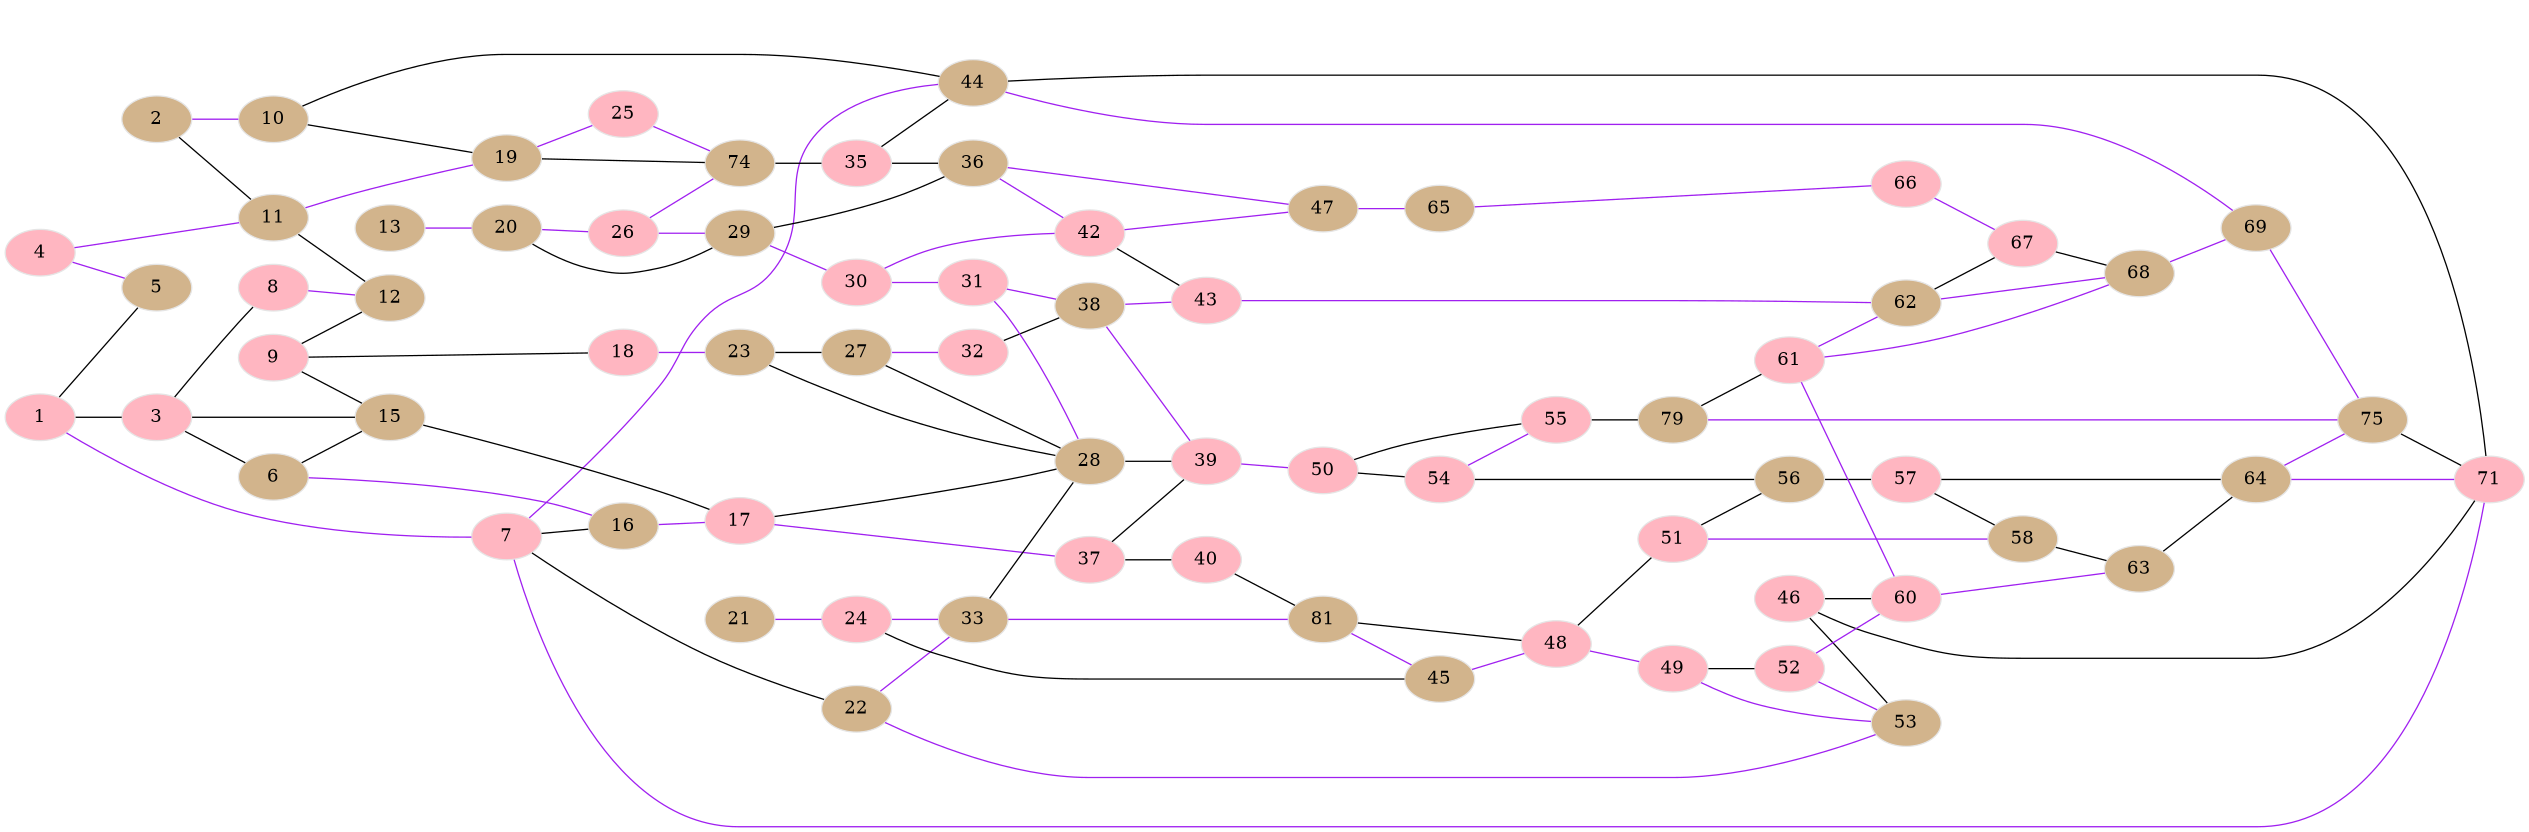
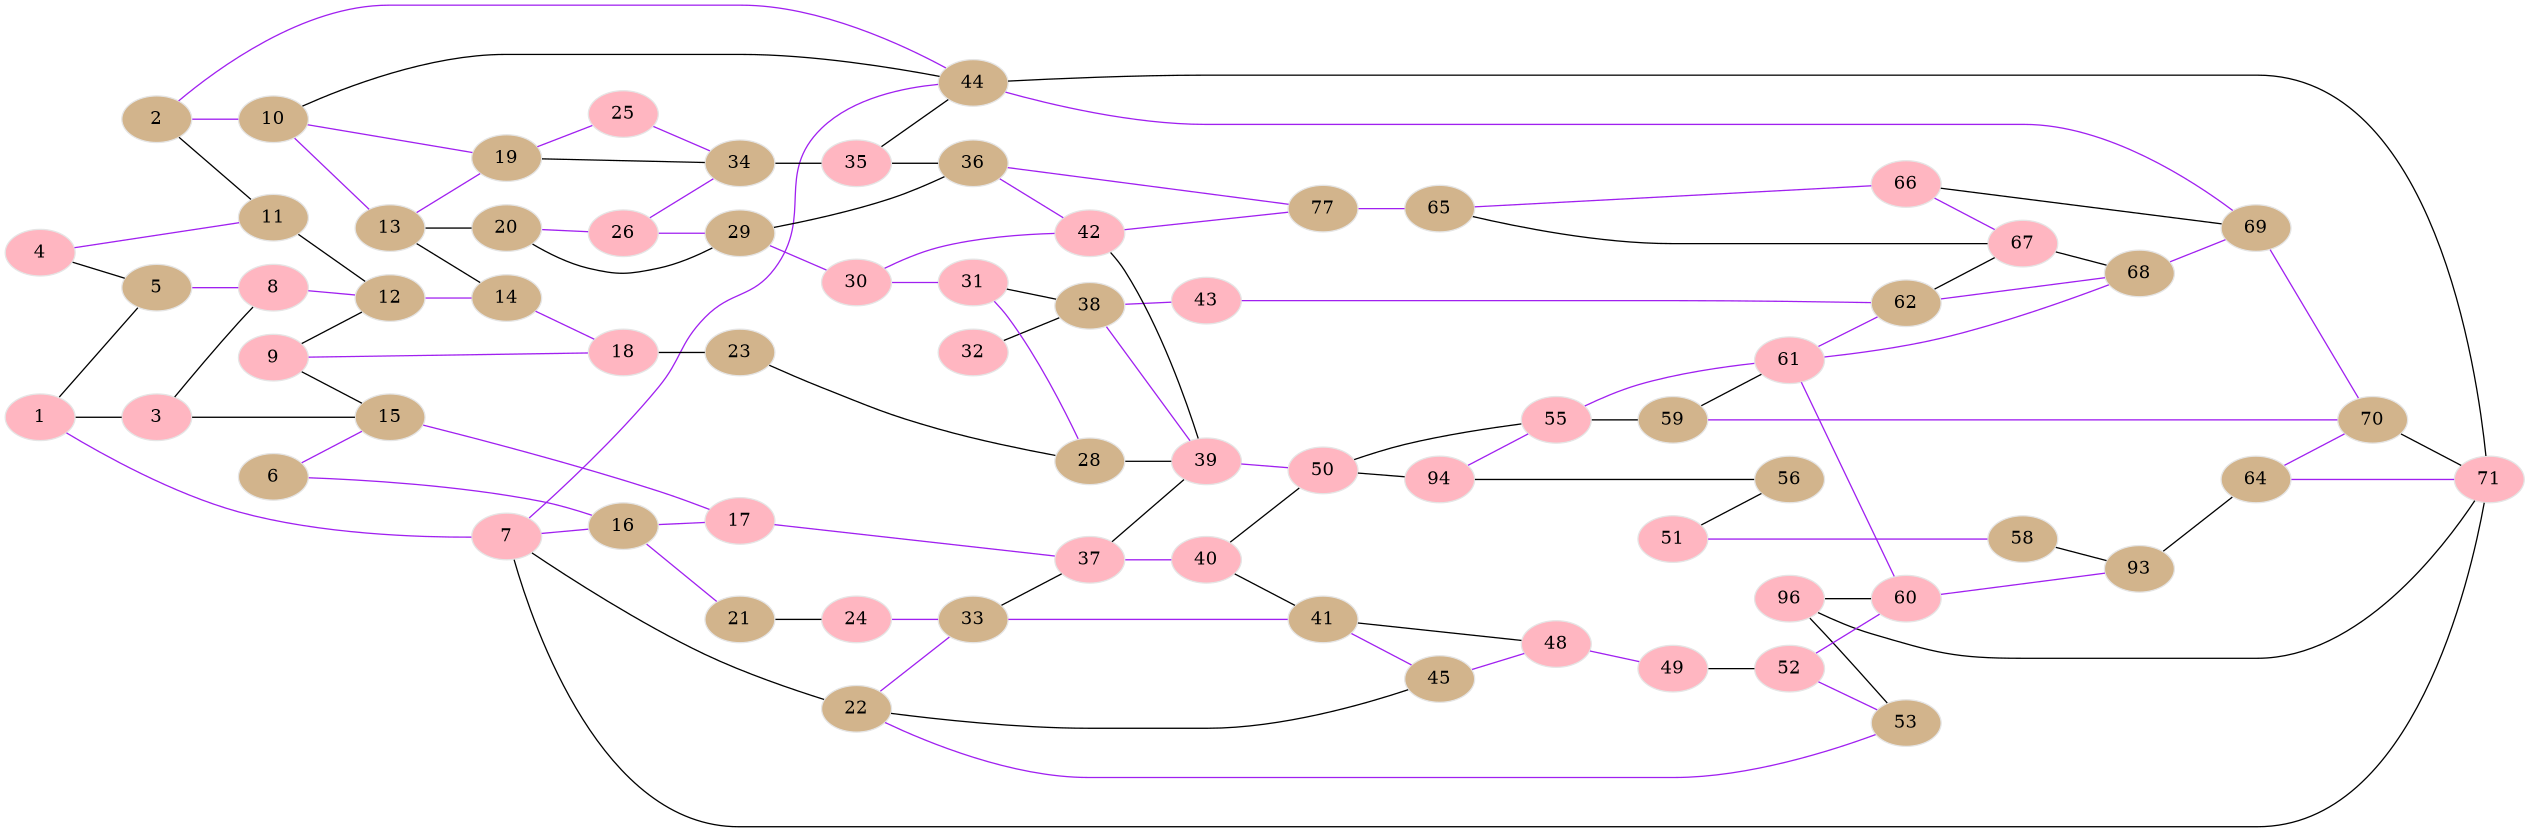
edge "44" -- "2": added
edge "10" -- "19": color black -> purple
node "74": label "74" -> "34"
edge "10" -- "13": added
edge "19" -- "11": now "19" -- "13"
edge "66" -- "69": added
node "47": label "47" -> "77"
edge "13" -- "20": color purple -> black
edge "65" -- "67": added
edge "42" -- "43": now "42" -- "39"
edge "4" -- "5": color purple -> black
edge "5" -- "8": added
edge "31" -- "38": color purple -> black
node "14": added
edge "18" -- "23": color purple -> black
node "27": removed
edge "18" -- "9": color black -> purple
edge "61" -- "55": added
node "79": label "79" -> "59"
node "75": label "75" -> "70"
edge "3" -- "6": removed
edge "15" -- "6": color black -> purple
edge "15" -- "17": color black -> purple
node "54": label "54" -> "94"
node "57": removed
edge "28" -- "17": removed
edge "50" -- "40": added
edge "16" -- "7": color black -> purple
edge "28" -- "33": now "37" -- "33"
edge "37" -- "40": color black -> purple
node "63": label "63" -> "93"
edge "16" -- "21": added
edge "51" -- "48": removed
node "46": label "46" -> "96"
edge "21" -- "24": color purple -> black
node "81": label "81" -> "41"
edge "24" -- "45": now "22" -- "45"
edge "49" -- "53": removed
edge "71" -- "7": color purple -> black
